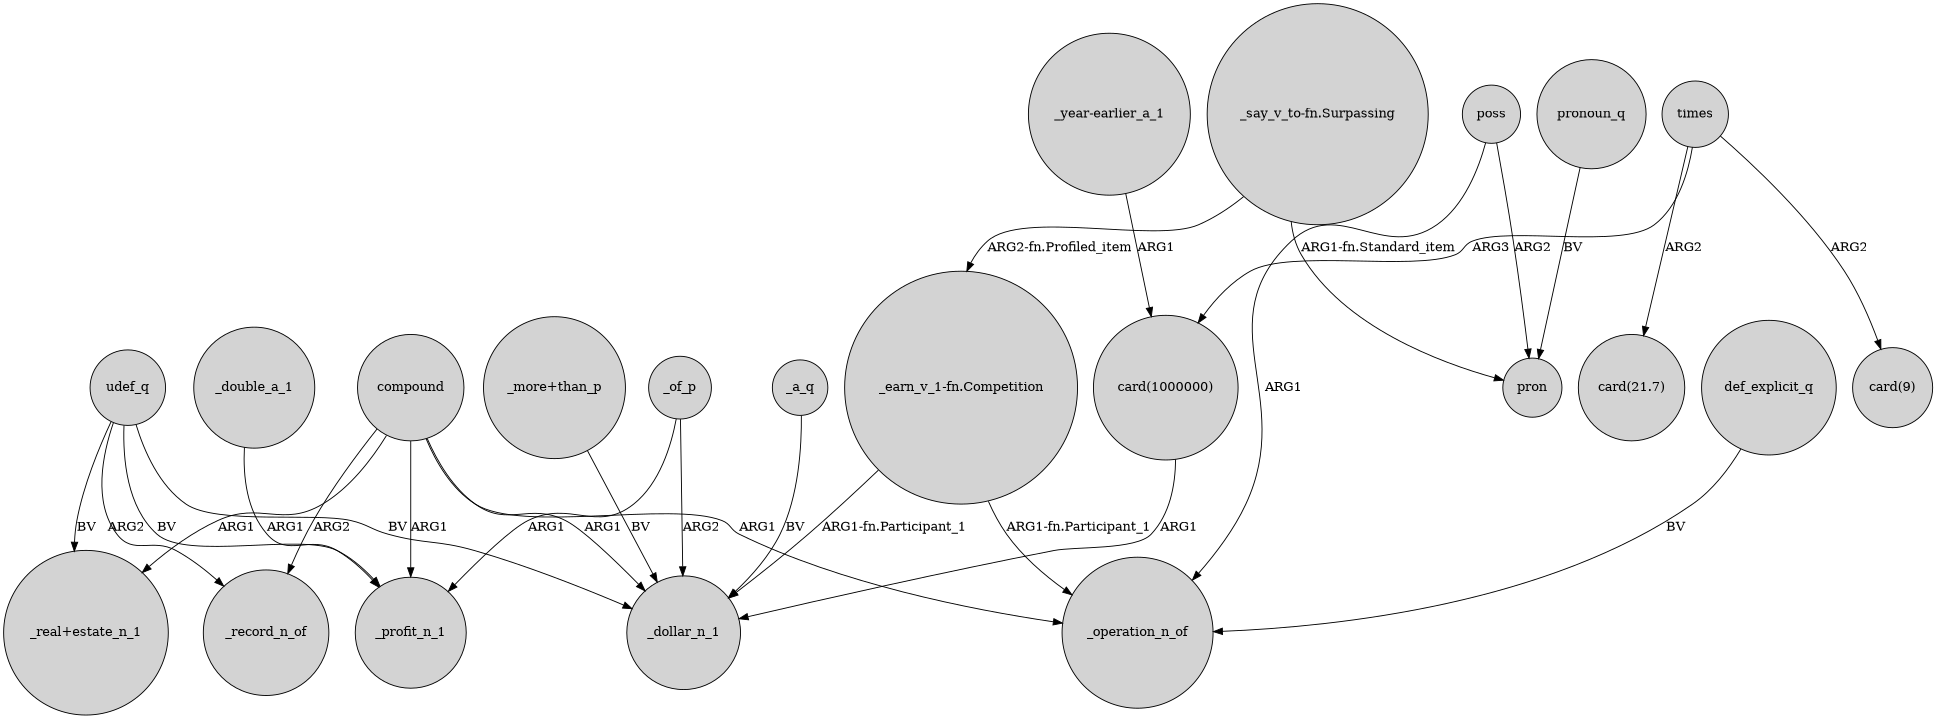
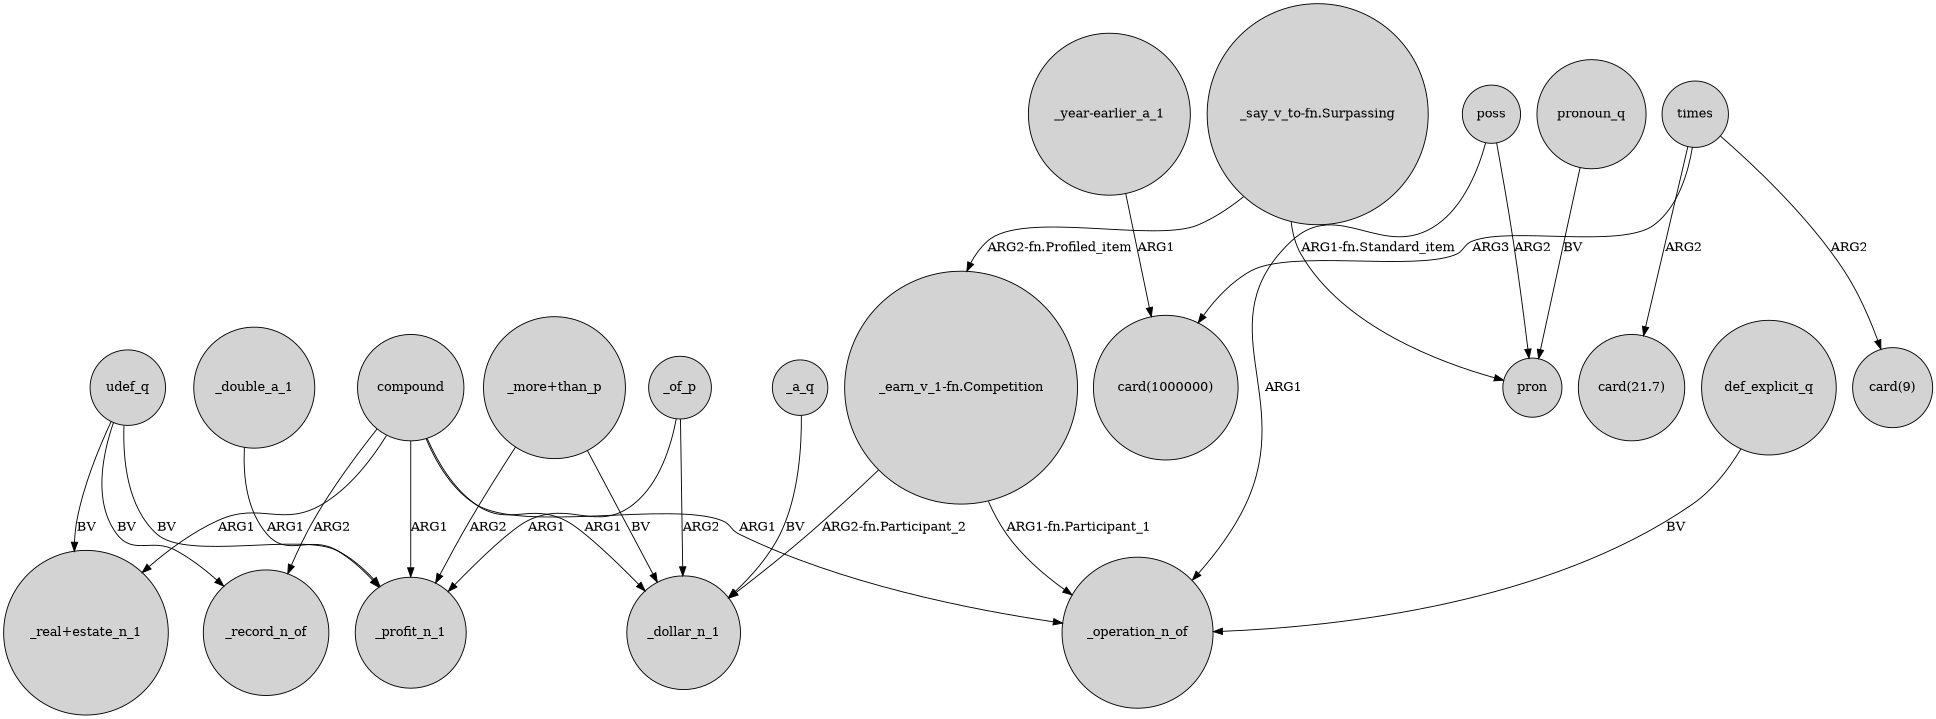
edge "_more+than_p" -> "_profit_n_1": added, label "ARG2"
edge "udef_q" -> "_dollar_n_1": removed, label "BV"
edge "udef_q" -> "_record_n_of": label "ARG2" -> "BV"
edge "_earn_v_1-fn.Competition" -> "_dollar_n_1": label "ARG1-fn.Participant_1" -> "ARG2-fn.Participant_2"
edge "card(1000000)" -> "_dollar_n_1": removed, label "ARG1"
